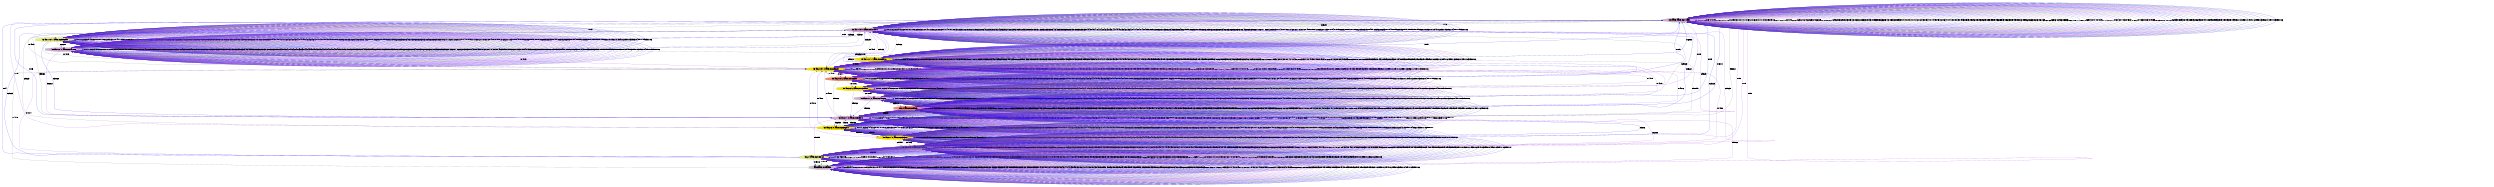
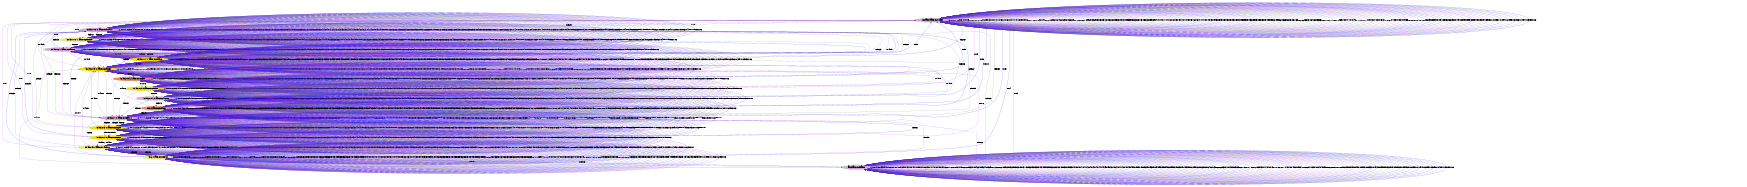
edge "false,false,0x1f5a5b0" -> "(= |thr1::19| 0),false,0x1b10a70": added, label "L25_23"
edge "(= |thr2::19| 0),false,0x229cc80" -> "(= |thr2::7| 0),false,0x1e09b70": added, label "L58_60"
edge "(= |thr2::1| 0),false,0x26963c0" -> "(= |thr2::19| 0),false,0x229cc80": label "L74_78" -> "L2_16"
edge "(= |thr2::5| 0),false,0x149cb10" -> "(= |thr2::7| 0),false,0x1e09b70": label "L82_88" -> "L58_61"
